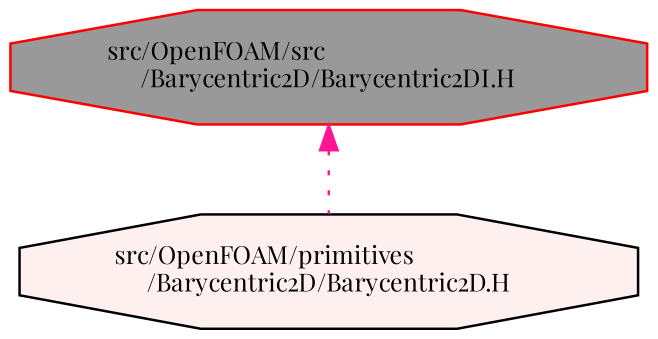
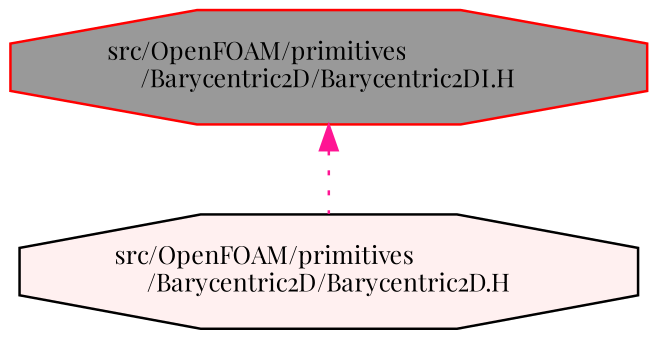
node "src/OpenFOAM/src /Barycentric2D/Barycentric2DI.H": label "src/OpenFOAM/src /Barycentric2D/Barycentric2DI.H" -> "src/OpenFOAM/primitives /Barycentric2D/Barycentric2DI.H"
